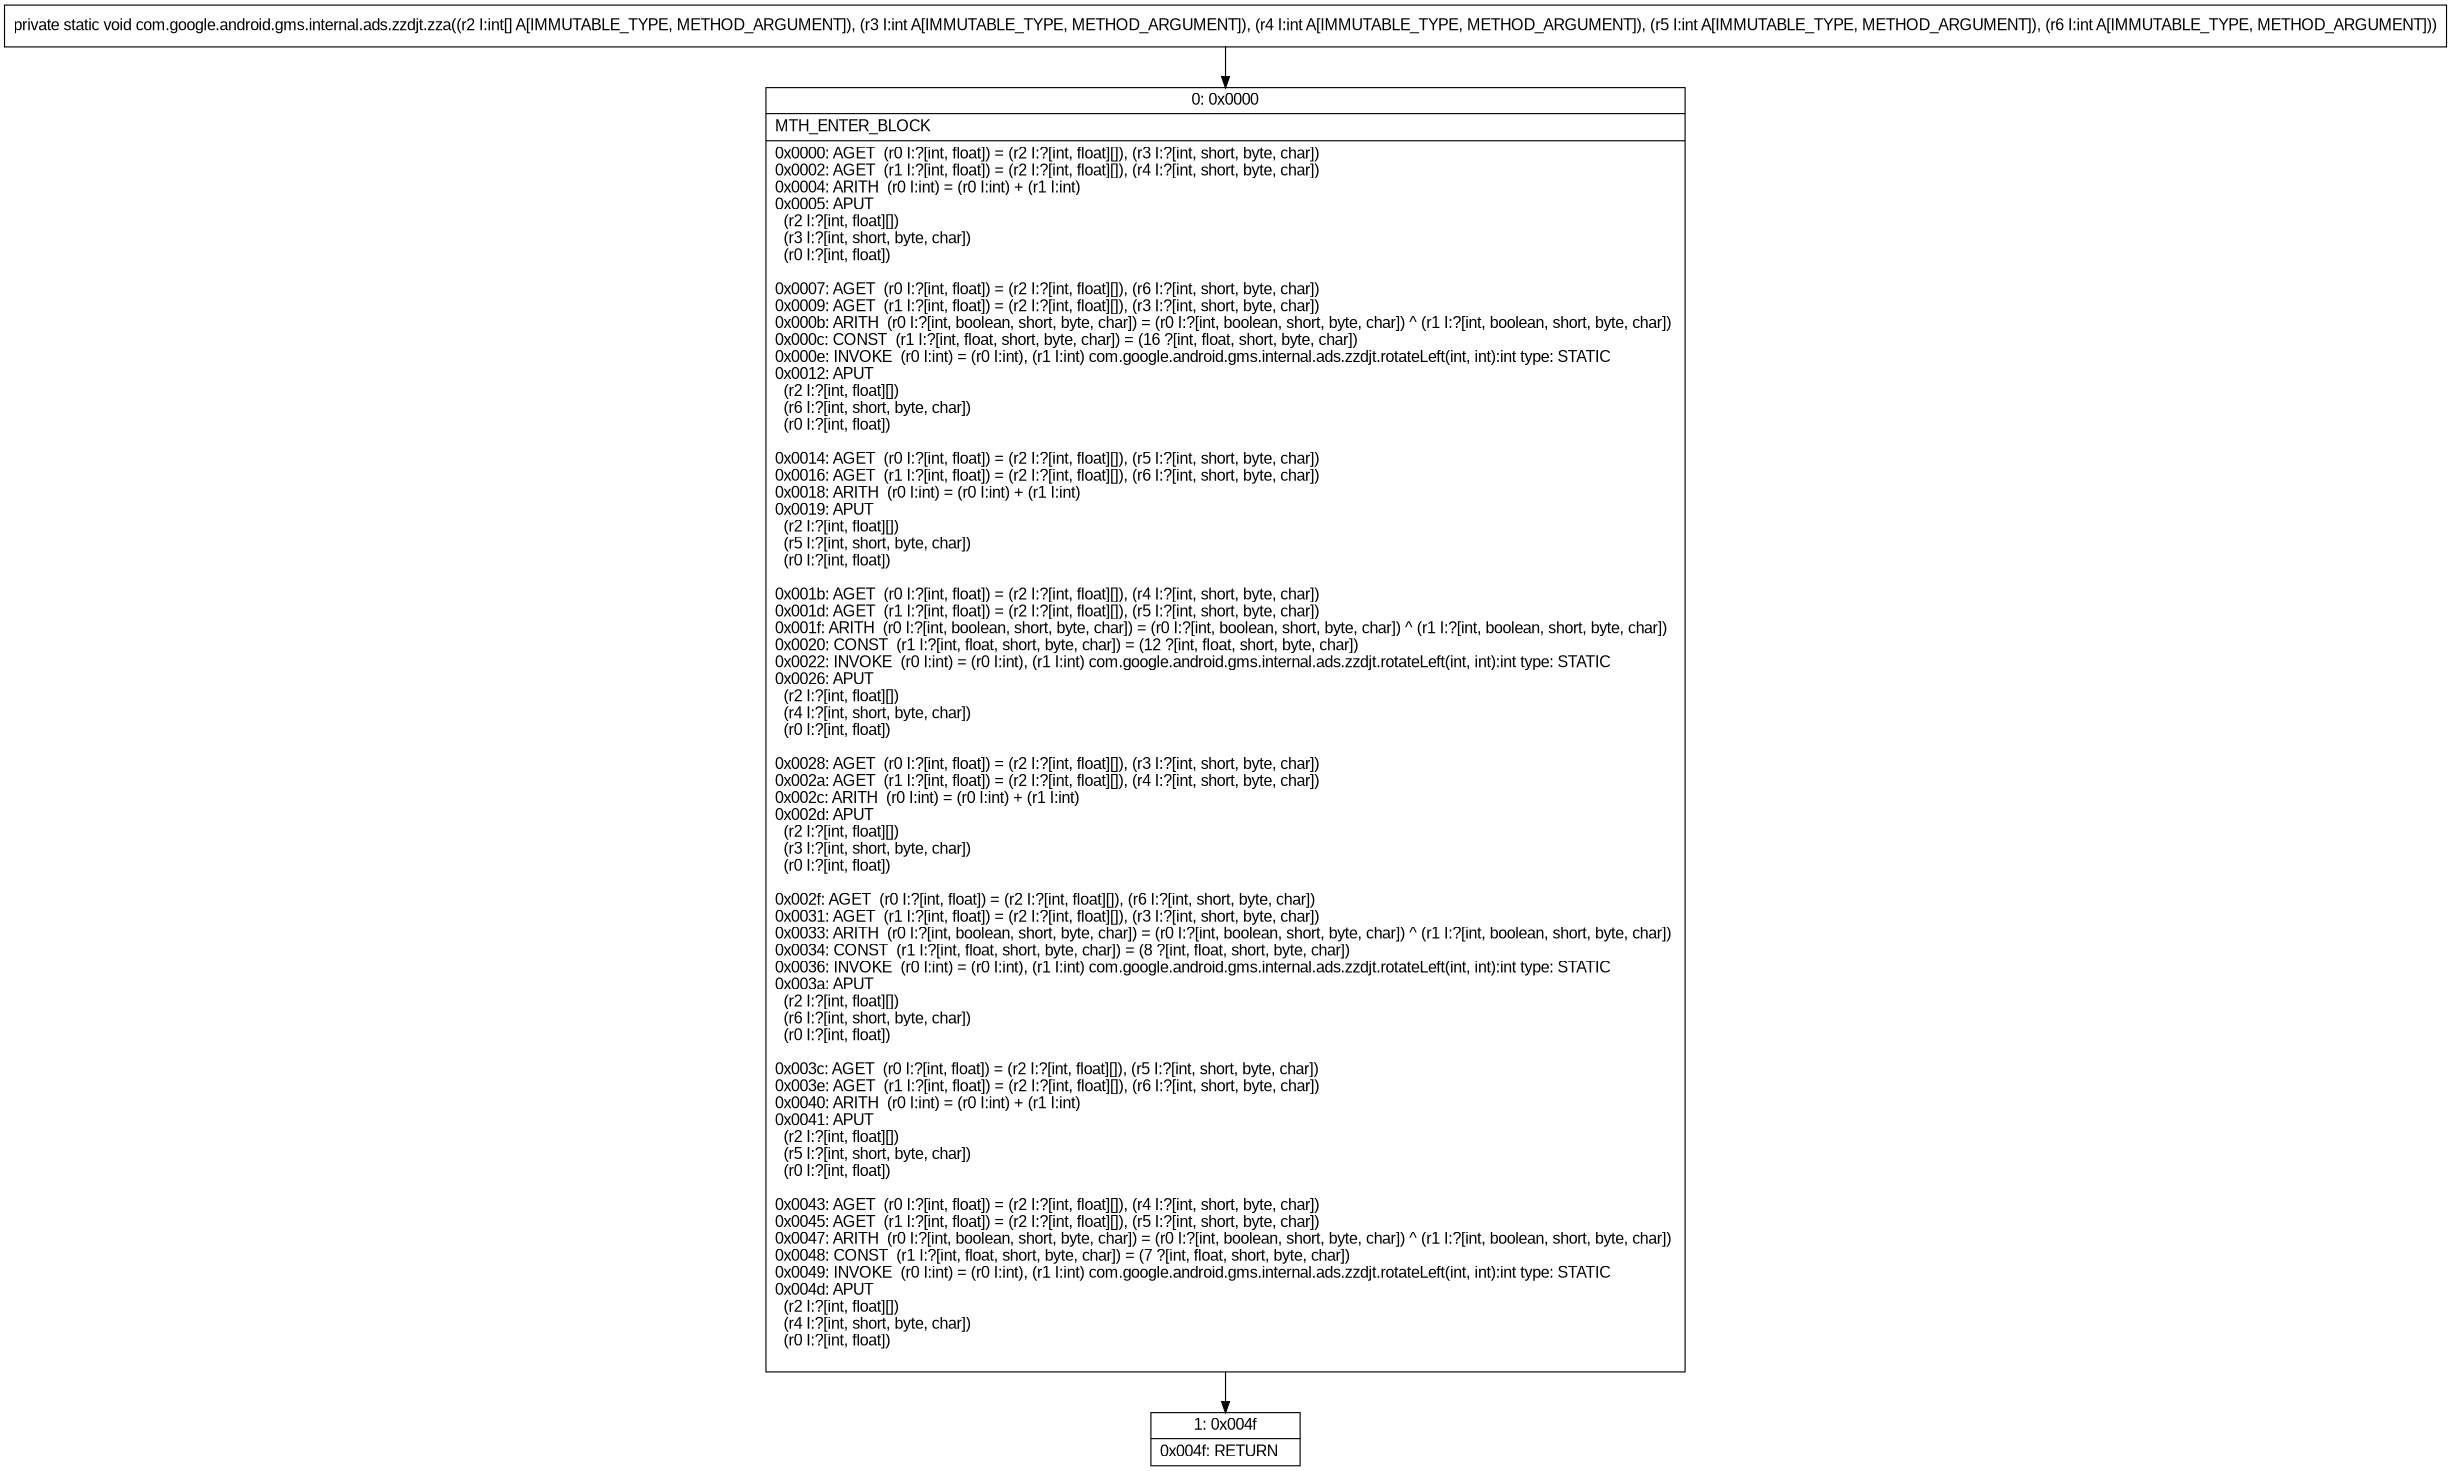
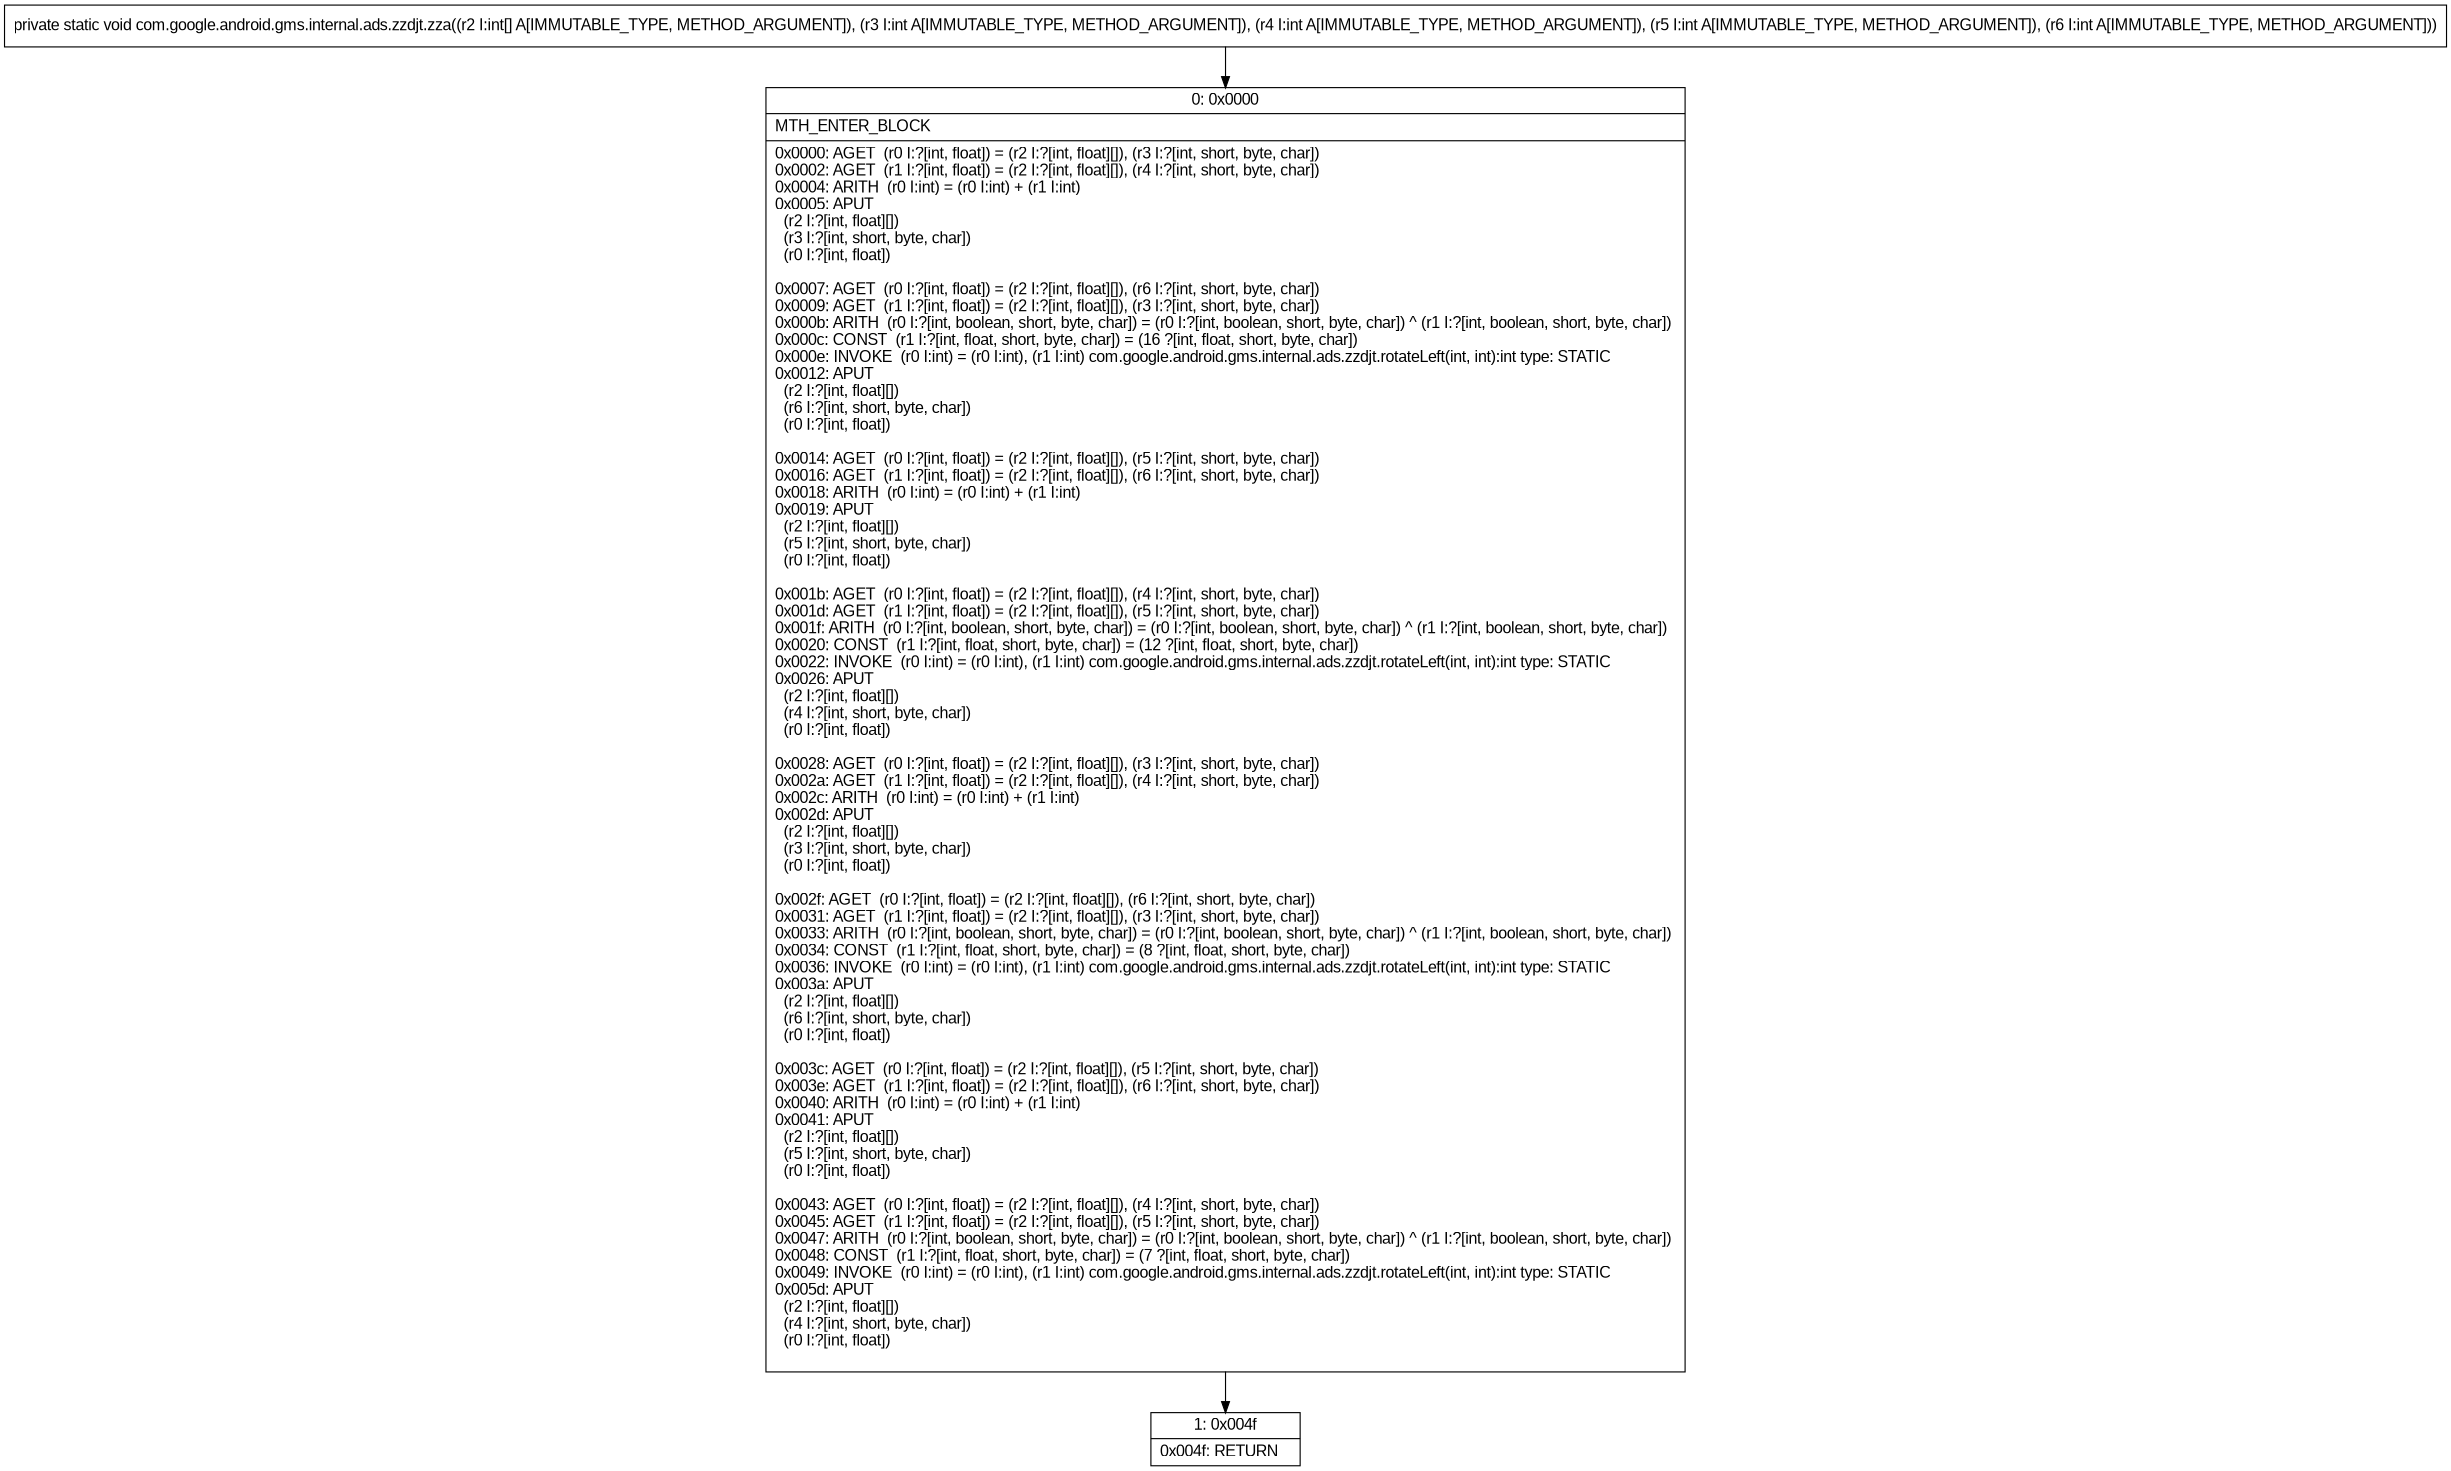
node "0: 0x0000": text "0x004d: APUT" -> "0x005d: APUT"
